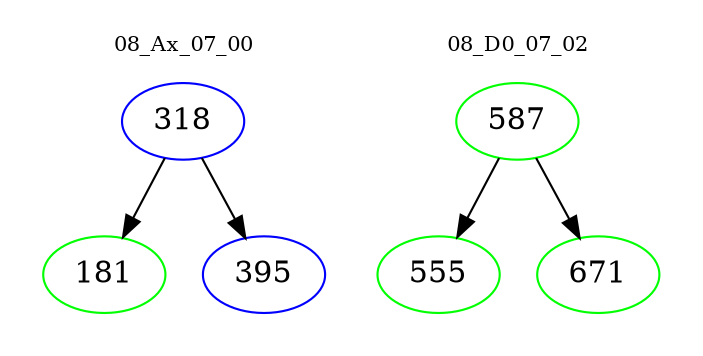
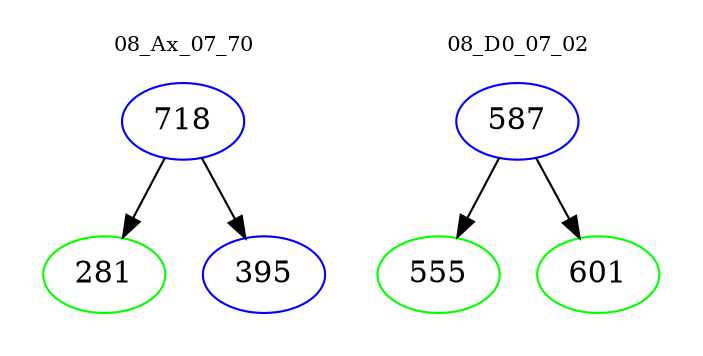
cluster "08_Ax_07_00": label "08_Ax_07_00" -> "08_Ax_07_70"
node "318": label "318" -> "718"
node "587": color green -> blue
node "181": label "181" -> "281"
node "671": label "671" -> "601"
